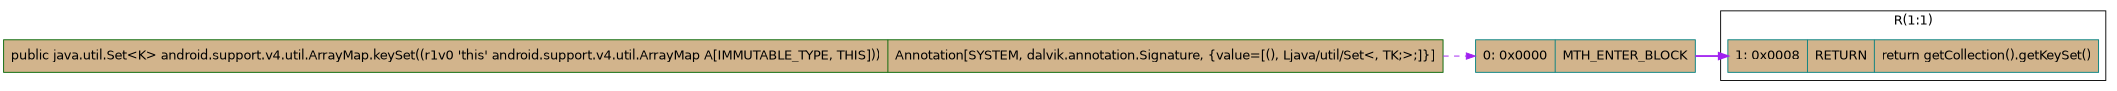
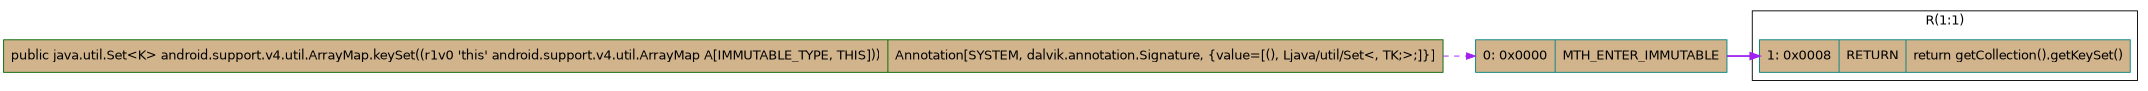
node "0: 0x0000": text "MTH_ENTER_BLOCK" -> "MTH_ENTER_IMMUTABLE"
